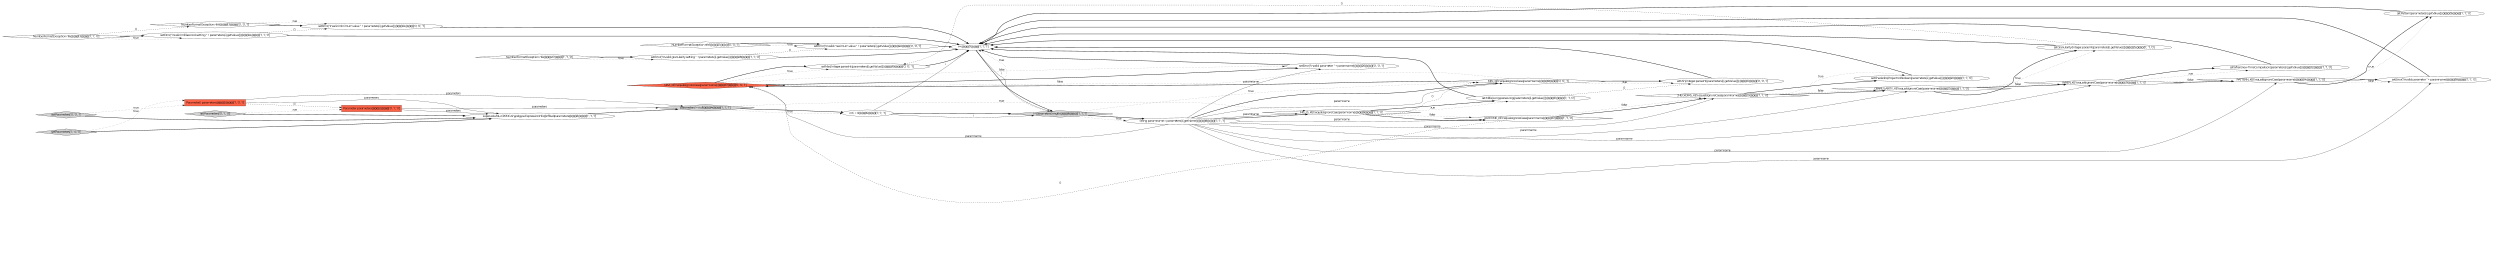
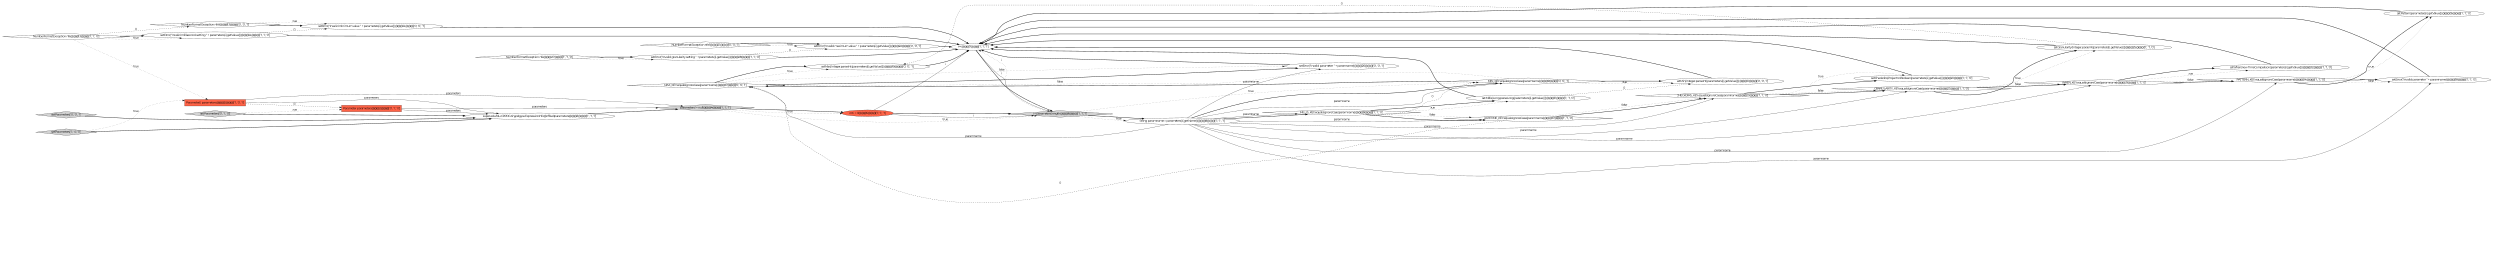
edge "i < parameters.length@@@6@@@['1', '1', '1']" -> "i++@@@7@@@['1', '1', '1']": label "true" -> "i"
node "MAX_KEY.equalsIgnoreCase(paramname)@@@17@@@['0', '0', '1']": fillcolor tomato -> white
edge "parameters != null@@@4@@@['1', '1', '1']" -> "MILLIS_KEY.equalsIgnoreCase(paramname)@@@9@@@['1', '1', '0']": now "parameters != null@@@4@@@['1', '1', '1']" -> "i < parameters.length@@@6@@@['1', '1', '1']"
edge "setParameters['0', '0', '1']" -> "Parameter(( parameters@@@2@@@['1', '0', '1']": now "NumberFormatException nfe@@@13@@@['1', '1', '0']" -> "Parameter(( parameters@@@2@@@['1', '0', '1']"
node "int i = 0@@@5@@@['1', '1', '1']": fillcolor white -> tomato
